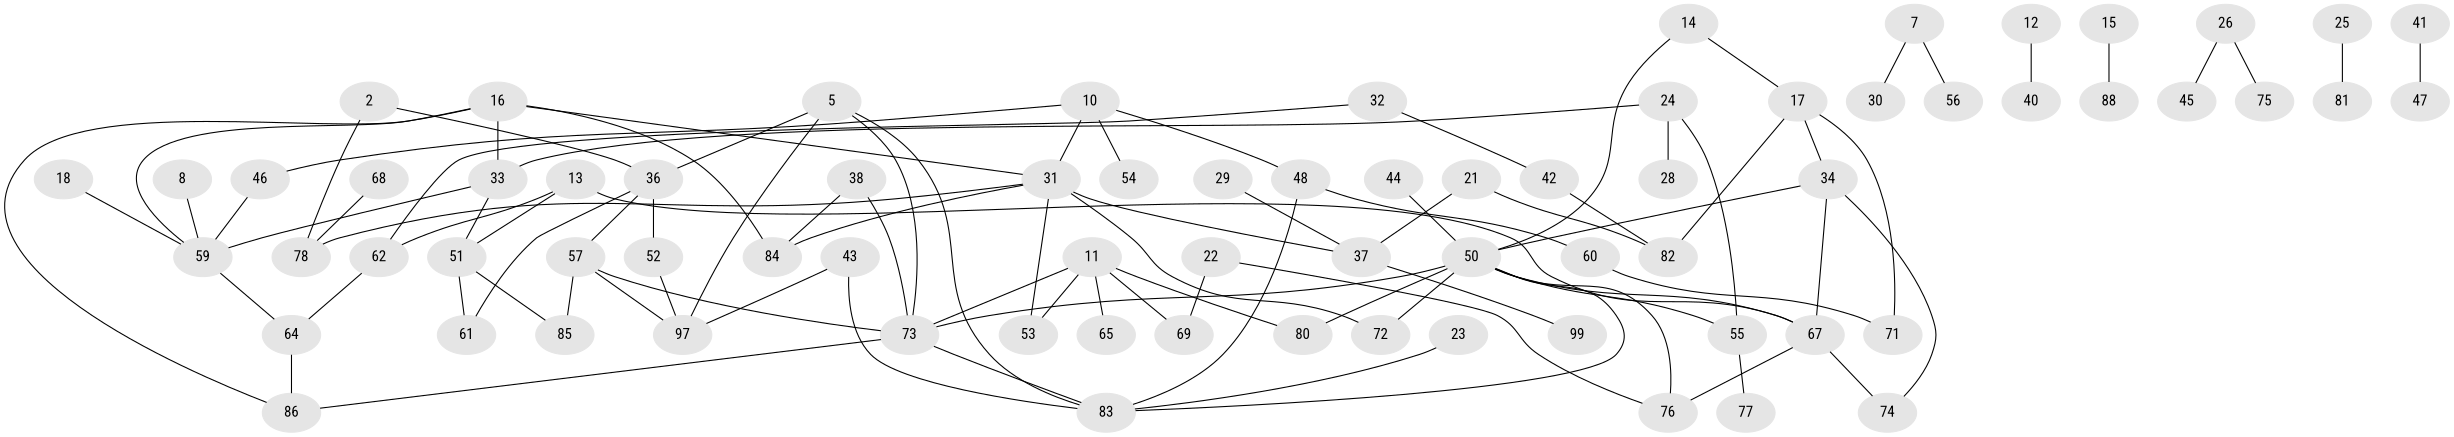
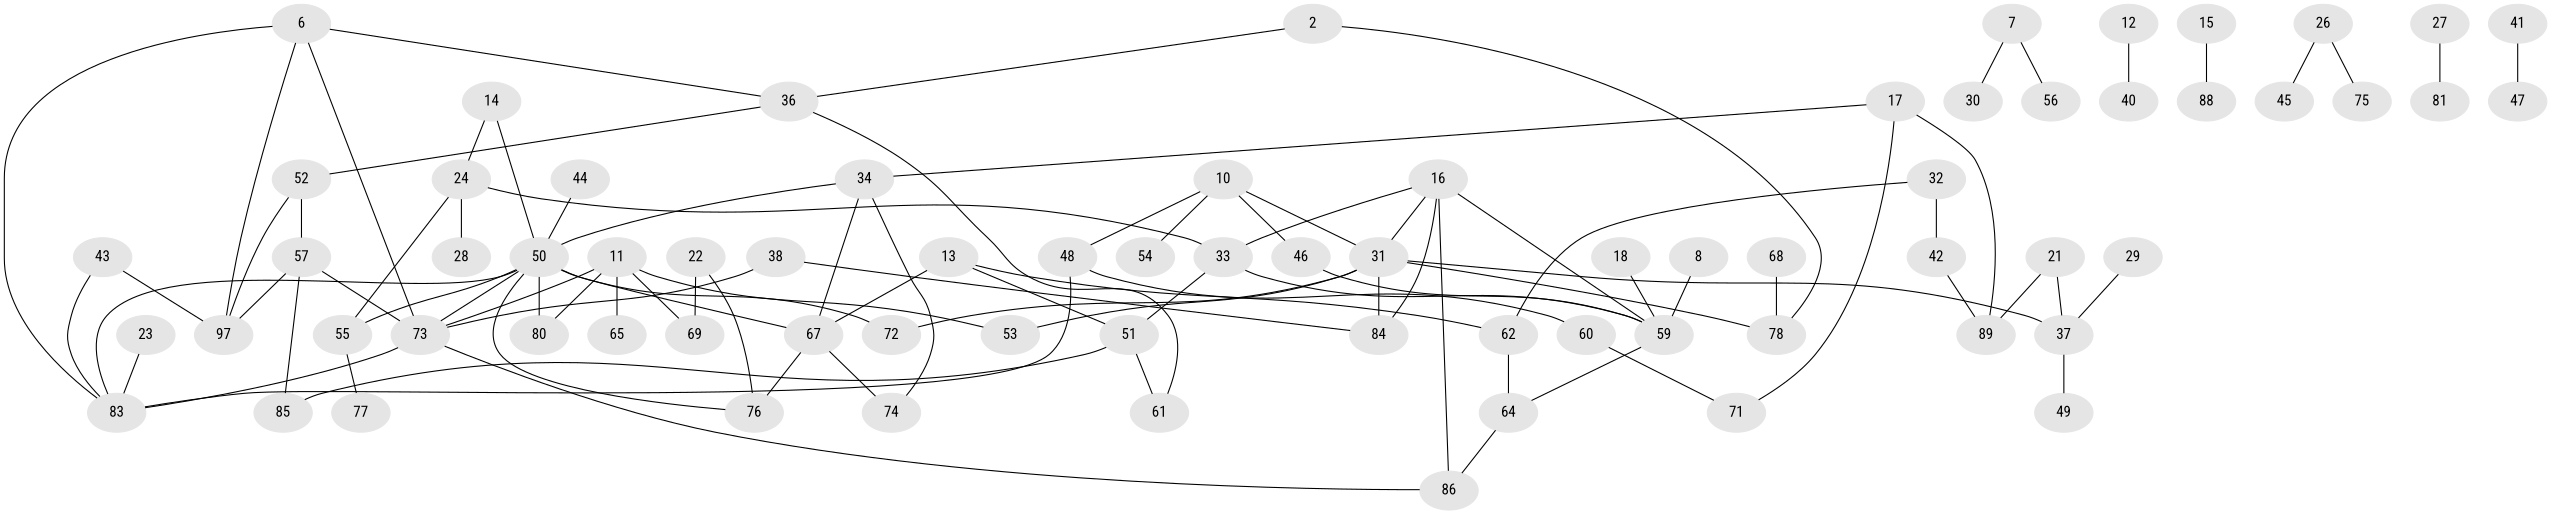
node "25": label "25" -> "27"
edge "14" -- "17": now "14" -- "24"
node "5": label "5" -> "6"
edge "36" -- "57": now "52" -- "57"
node "82": label "82" -> "89"
node "99": label "99" -> "49"
